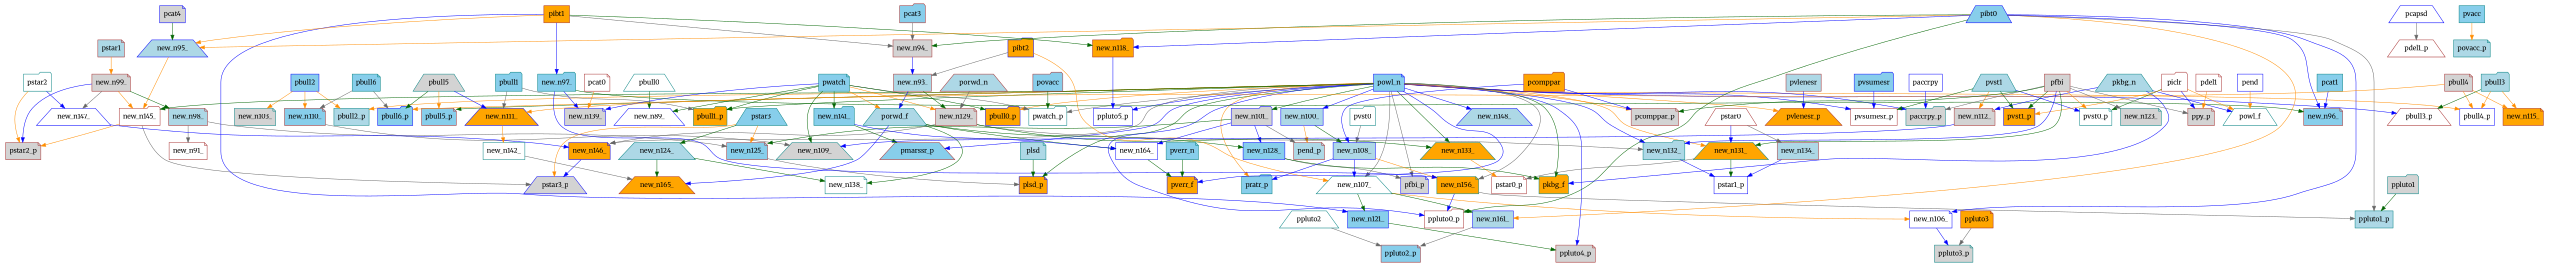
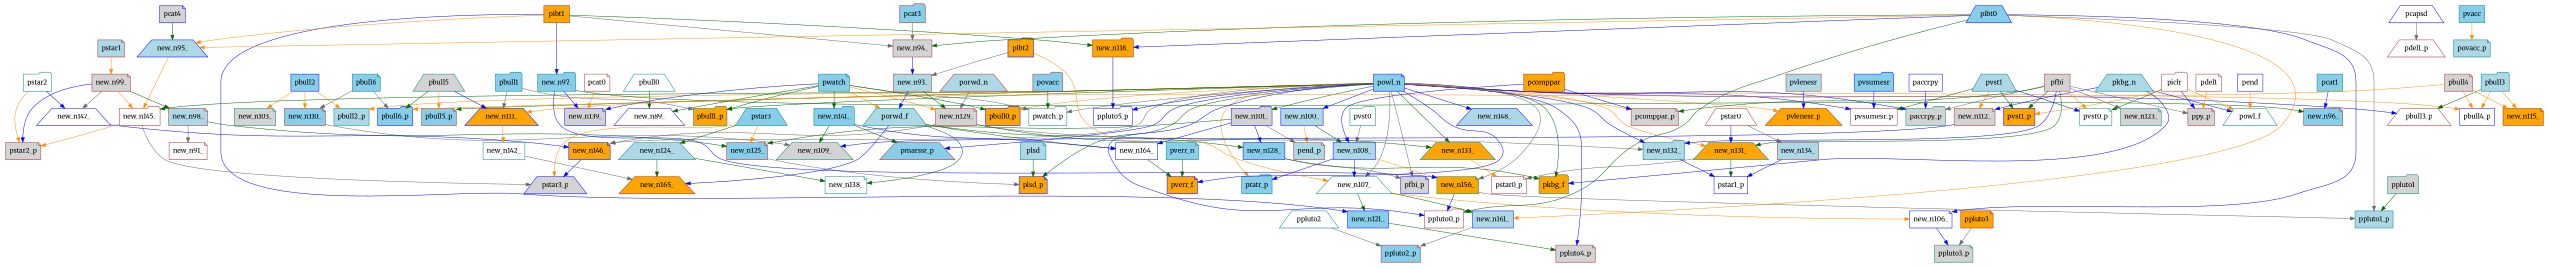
edge "pibt0" -> "new_n96_": removed
edge "pwatch" -> "new_n109_": now "new_n141_" -> "new_n109_"
edge "new_n98_" -> "new_n125_": color gray40 -> darkgreen
